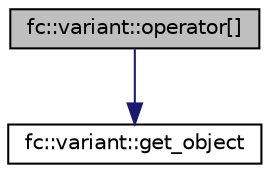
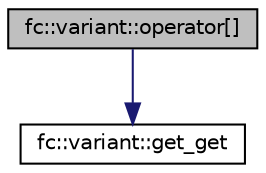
node "fc::variant::get_object": label "fc::variant::get_object" -> "fc::variant::get_get"
